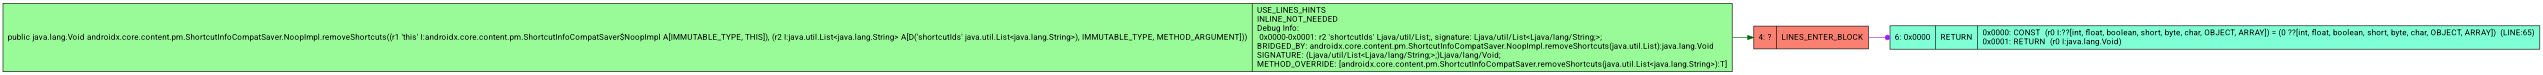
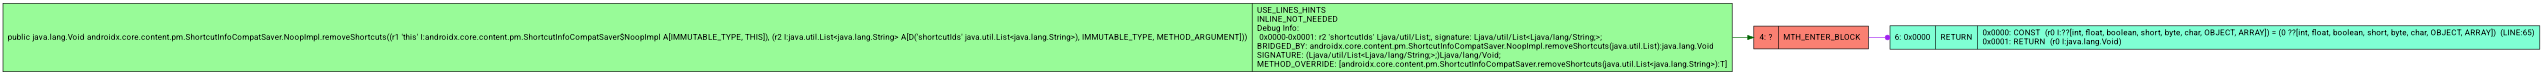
node "4: ?": text "LINES_ENTER_BLOCK" -> "MTH_ENTER_BLOCK"
